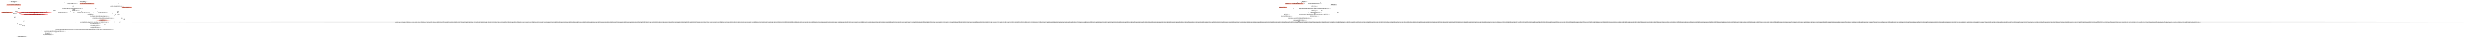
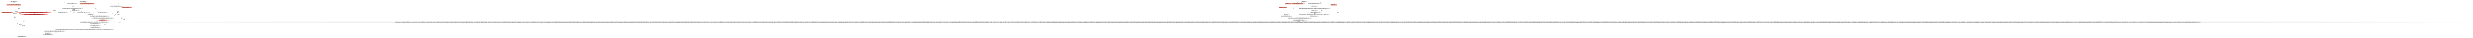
node "IFile configFile@@@2@@@['0', '0', '1']": fillcolor lightgray -> tomato
